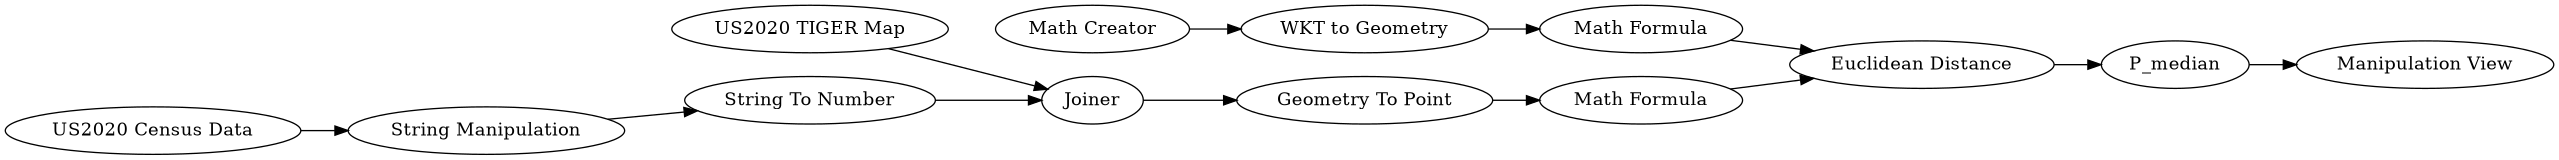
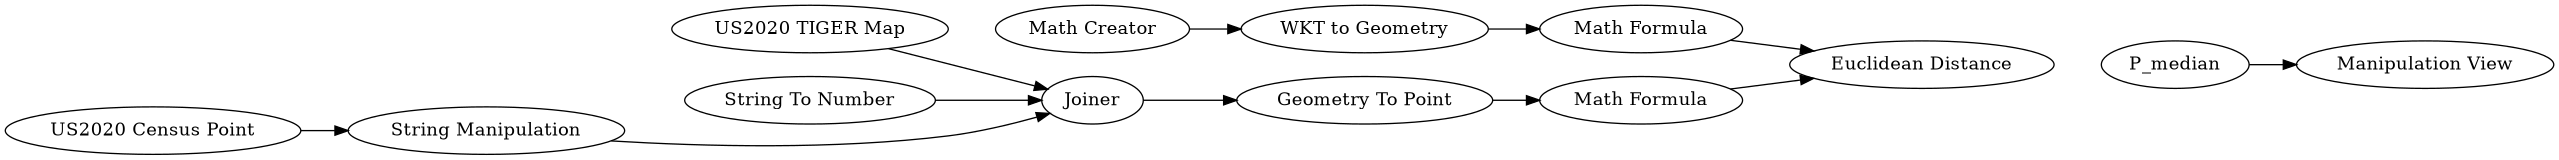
edge "Euclidean Distance" -> "P_median": removed
edge "String Manipulation" -> "String To Number": now "String Manipulation" -> "Joiner"
node "US2020 Census Data": label "US2020 Census Data" -> "US2020 Census Point"
